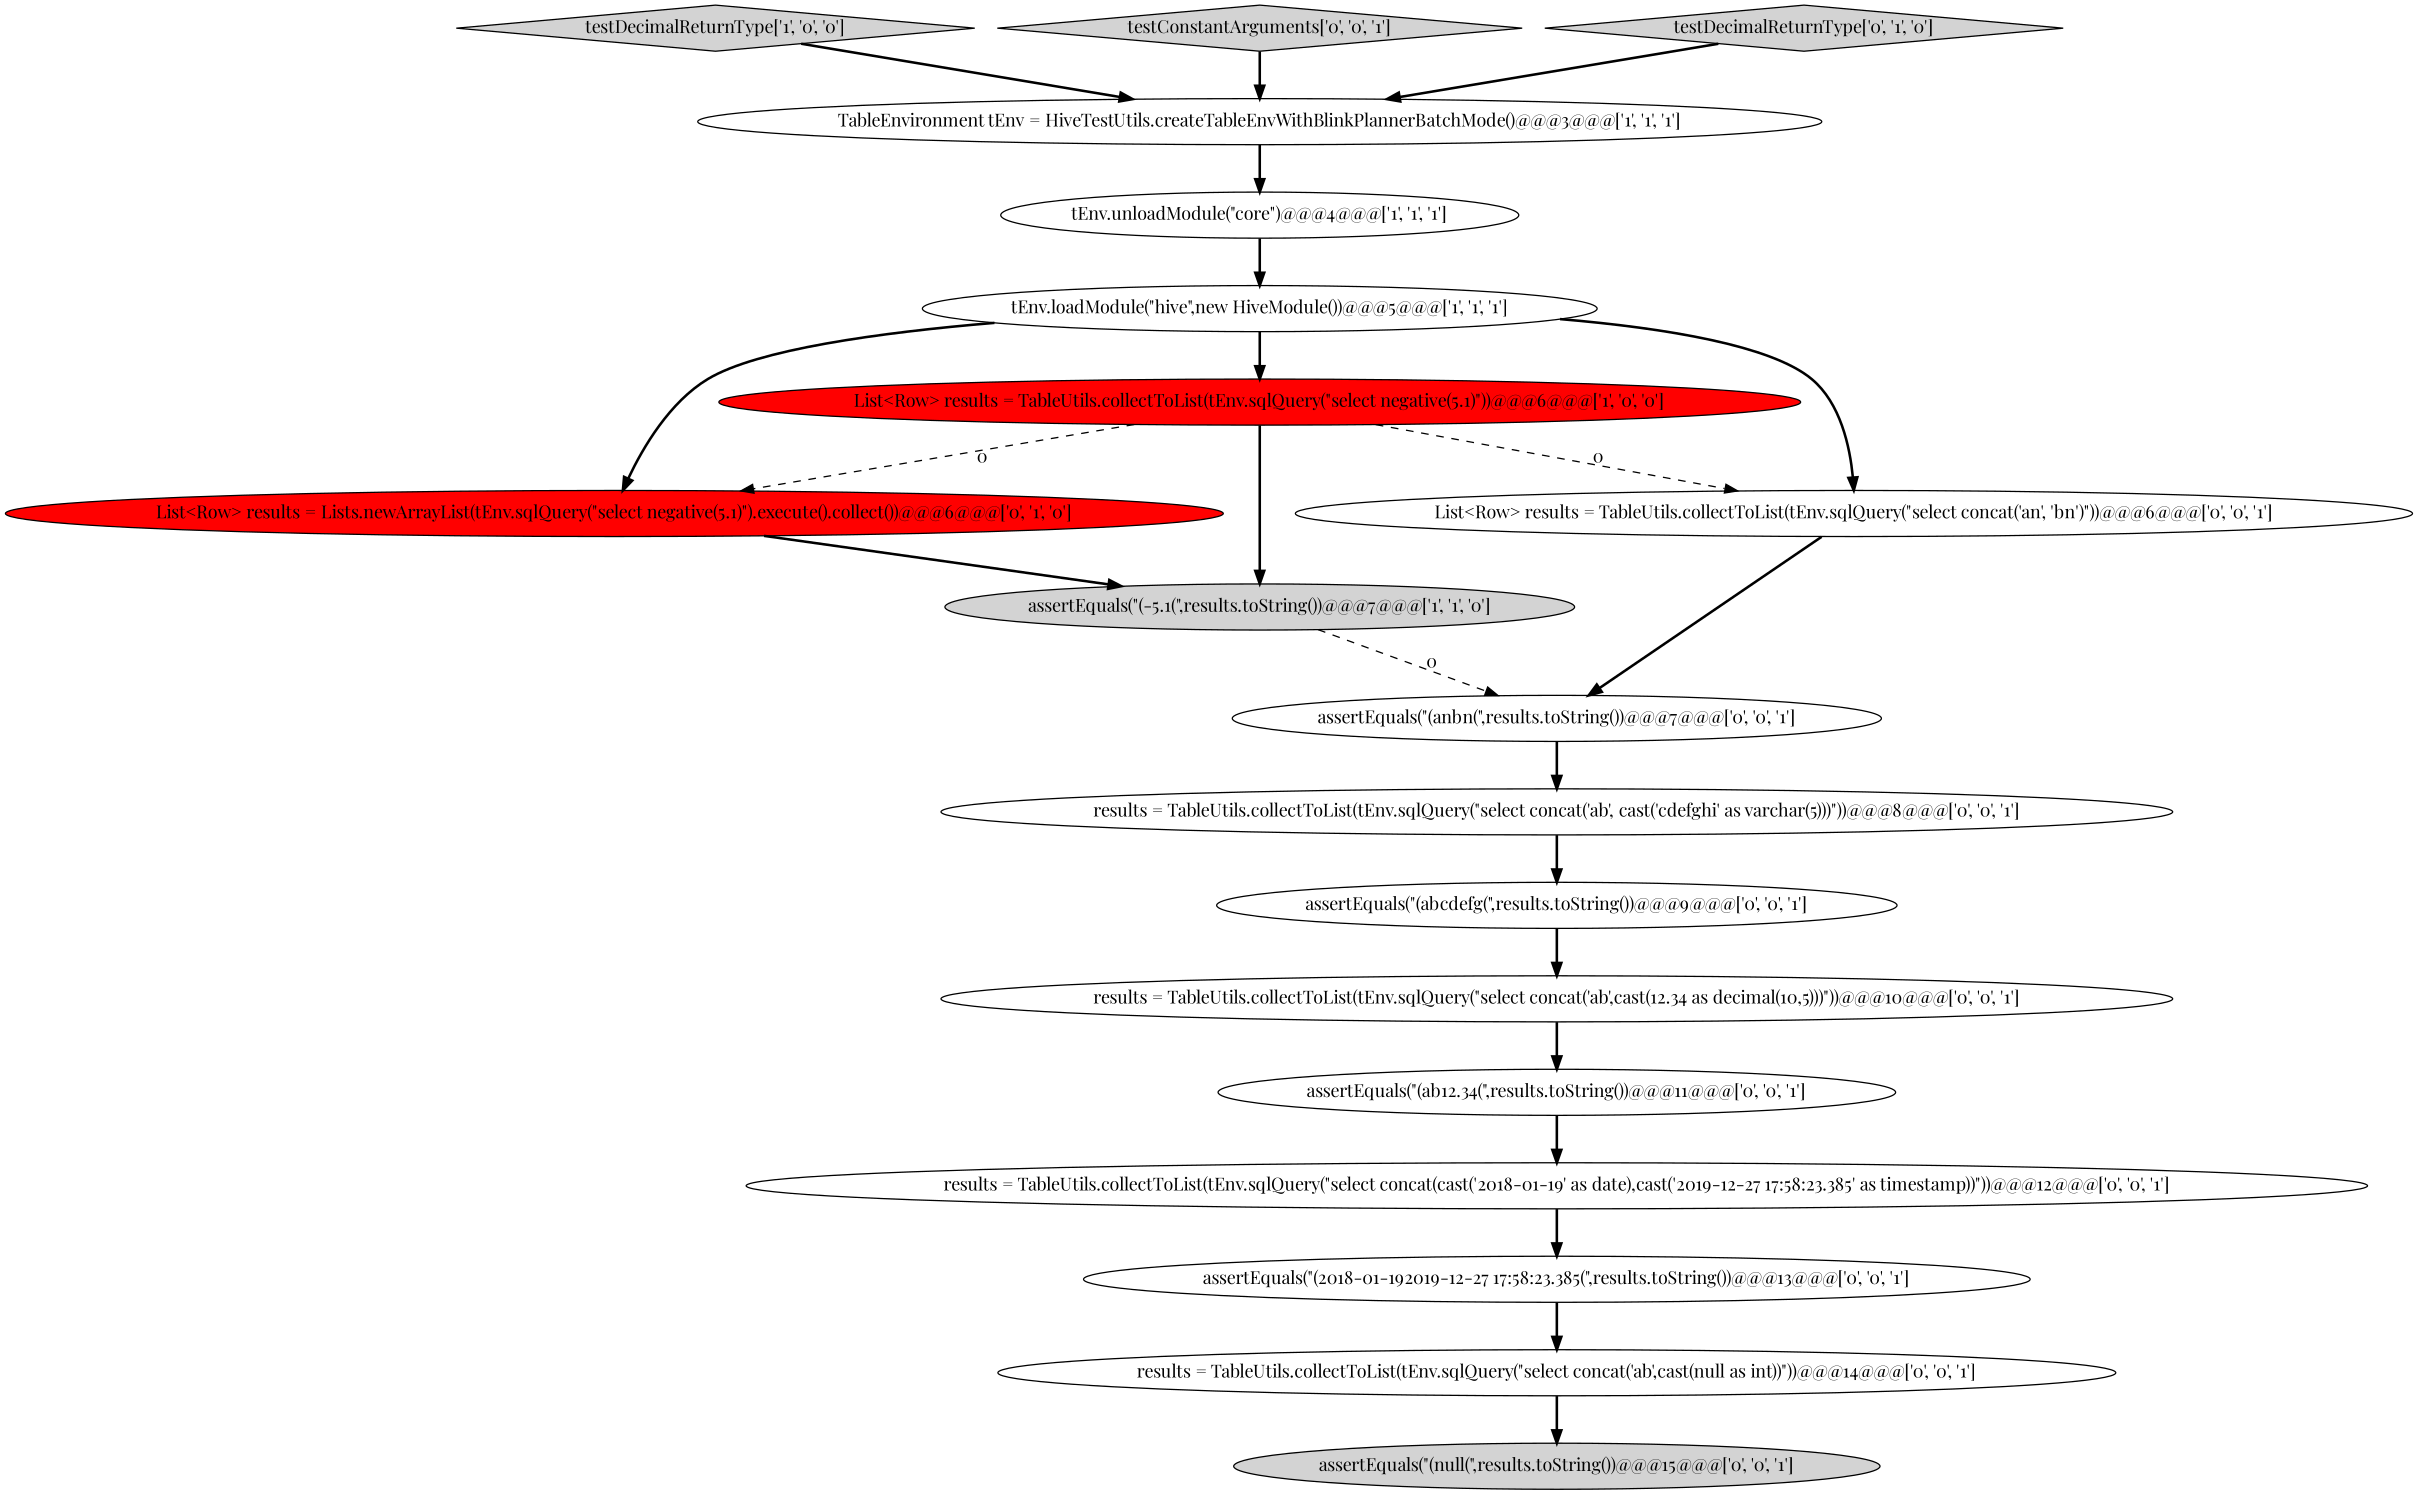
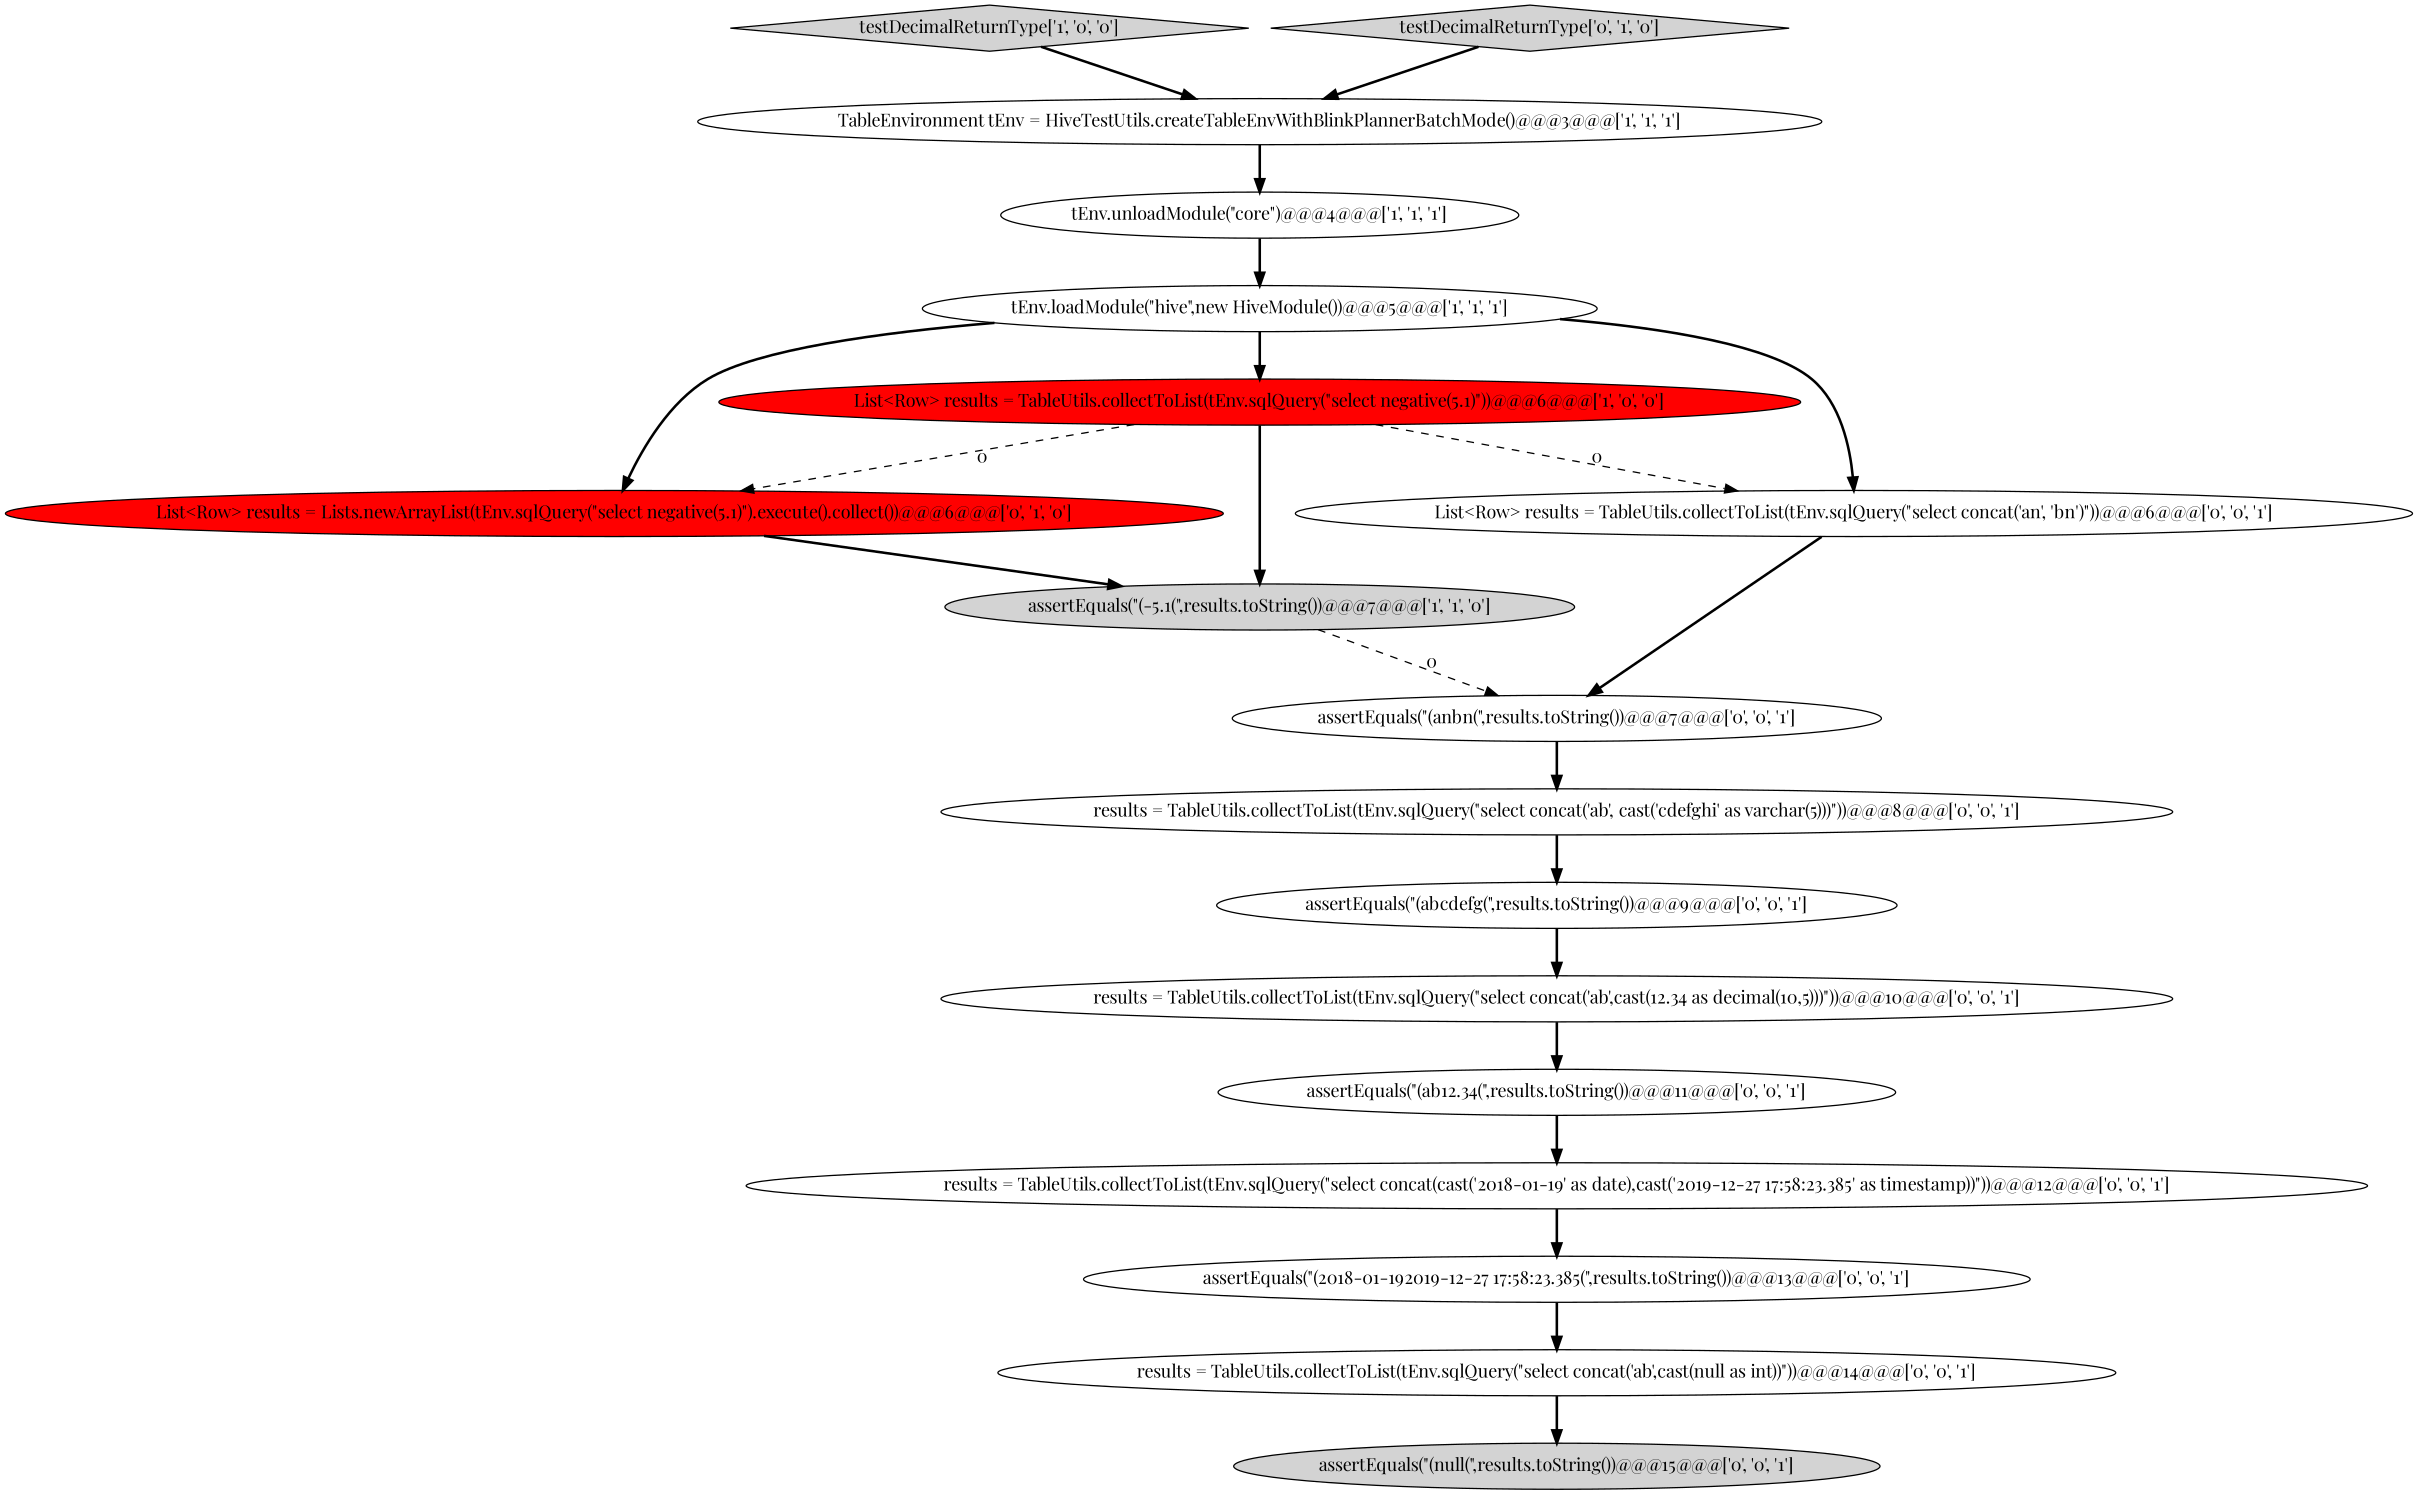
node "testConstantArguments['0', '0', '1']": removed
